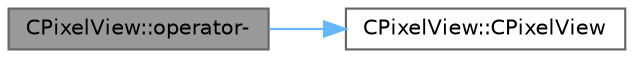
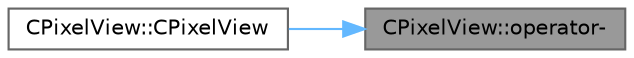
edge "CPixelView::operator-" -> "CPixelView::CPixelView": reversed
